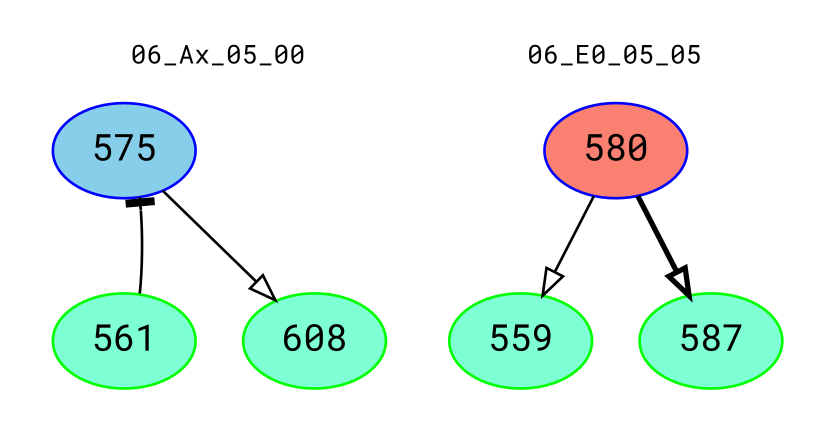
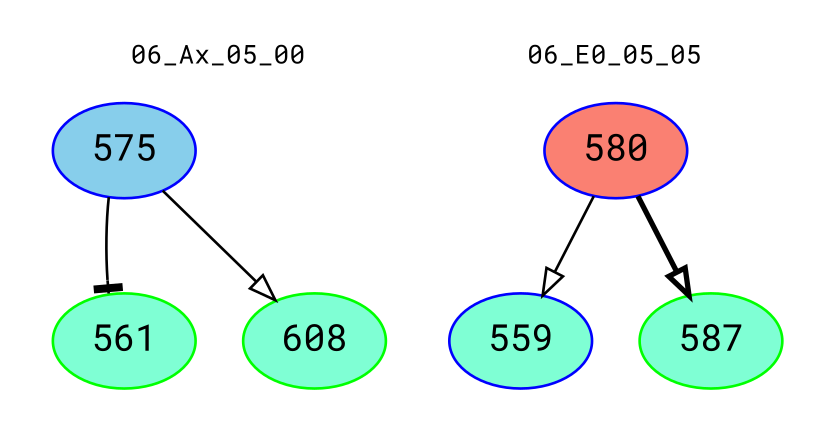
edge "561" -> "575": reversed
node "559": color green -> blue
